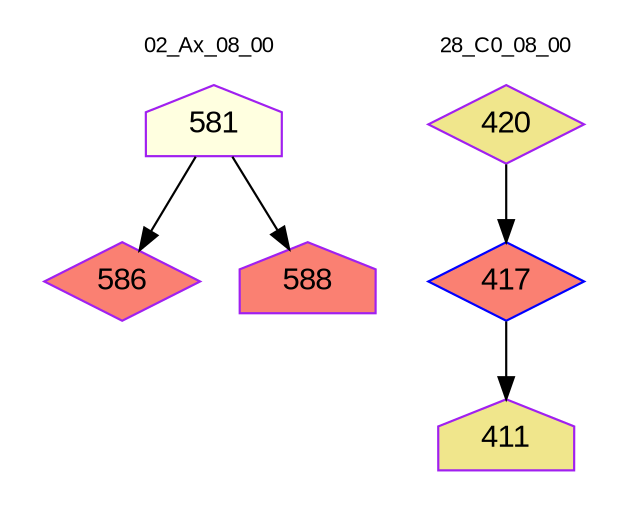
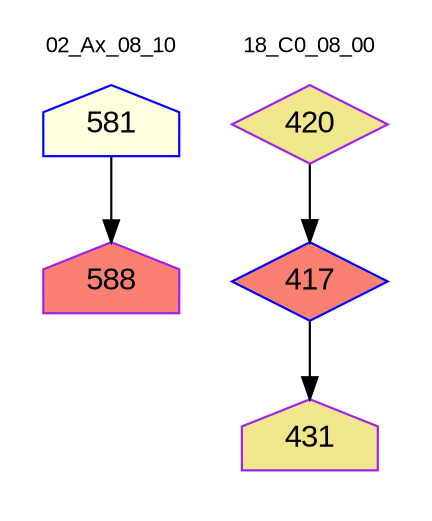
cluster "02_Ax_08_00": label "02_Ax_08_00" -> "02_Ax_08_10"
cluster "28_C0_08_00": label "28_C0_08_00" -> "18_C0_08_00"
node "581": color purple -> blue
node "586": removed
node "411": label "411" -> "431"
